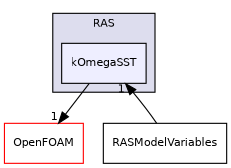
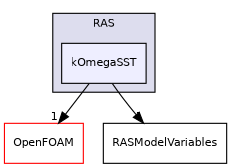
edge "RASModelVariables" -> "kOmegaSST": reversed
